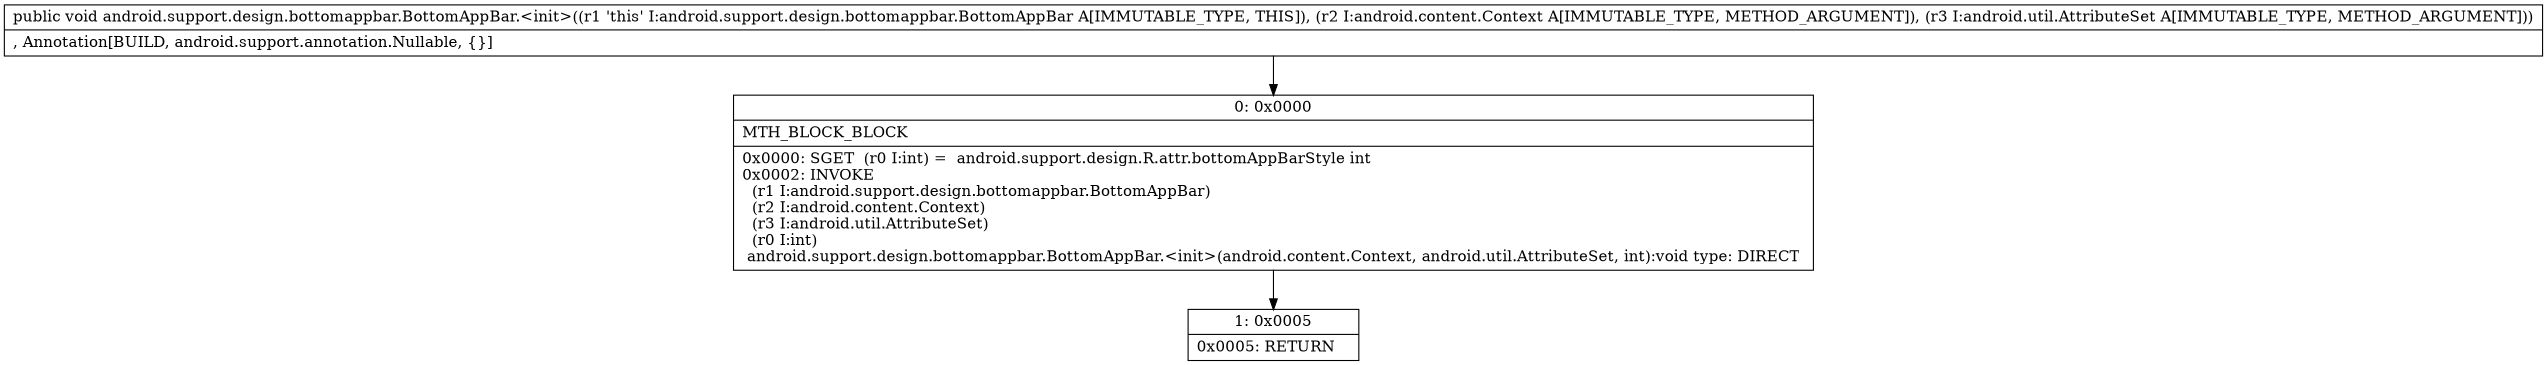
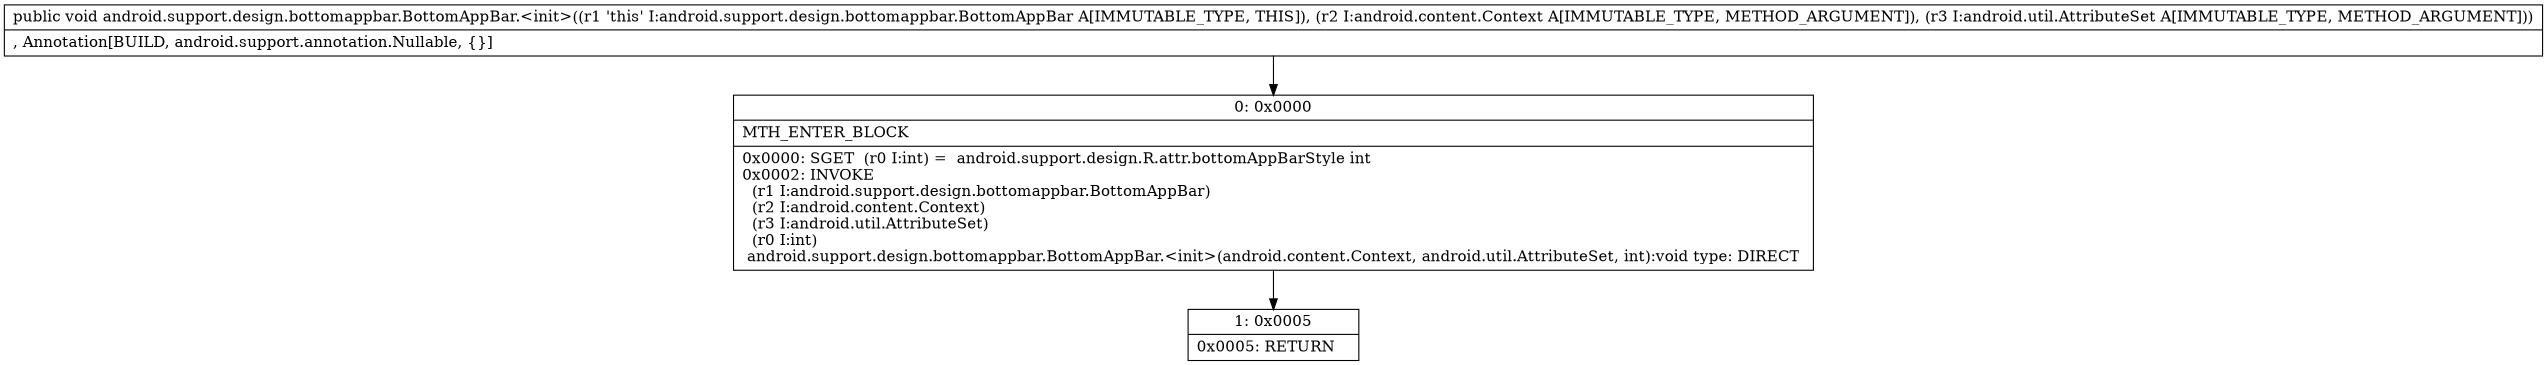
node "0: 0x0000": text "MTH_BLOCK_BLOCK" -> "MTH_ENTER_BLOCK"
